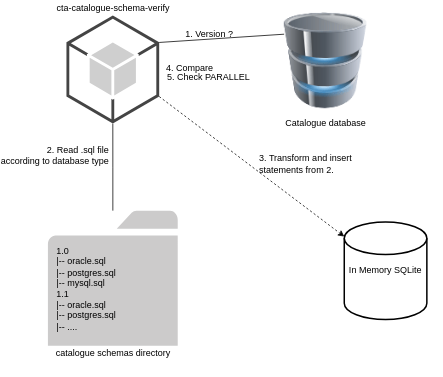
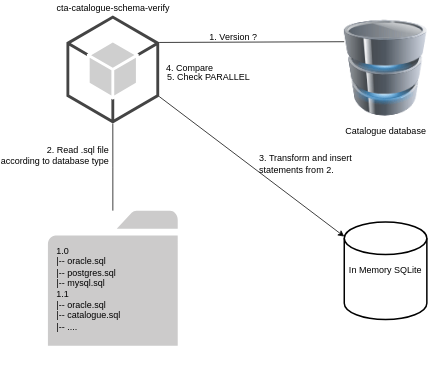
node "Catalogue database": moved (325, 60) -> (385, 68)
edge "cta-catalogue-schema-verify" -> "In Memory SQLite": style dashed -> solid
node "1.0 |-- oracle.sql |-- postgres.sql |-- mysql.sql 1.1 |-- oracle.sql |-- postgres.sql |-- ....": label "1.0 |-- oracle.sql |-- postgres.sql |-- mysql.sql 1.1 |-- oracle.sql |-- postgres.sql |-- ...." -> "1.0 |-- oracle.sql |-- postgres.sql |-- mysql.sql 1.1 |-- oracle.sql |-- catalogue.sql |-- ...."
node "catalogue schemas directory": removed
